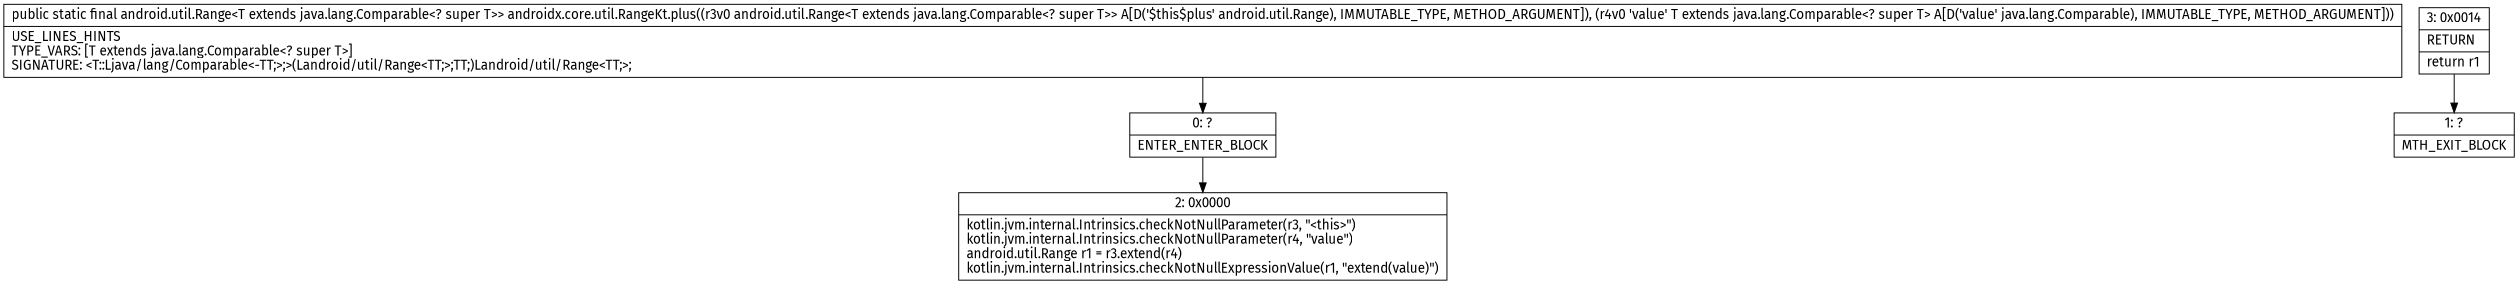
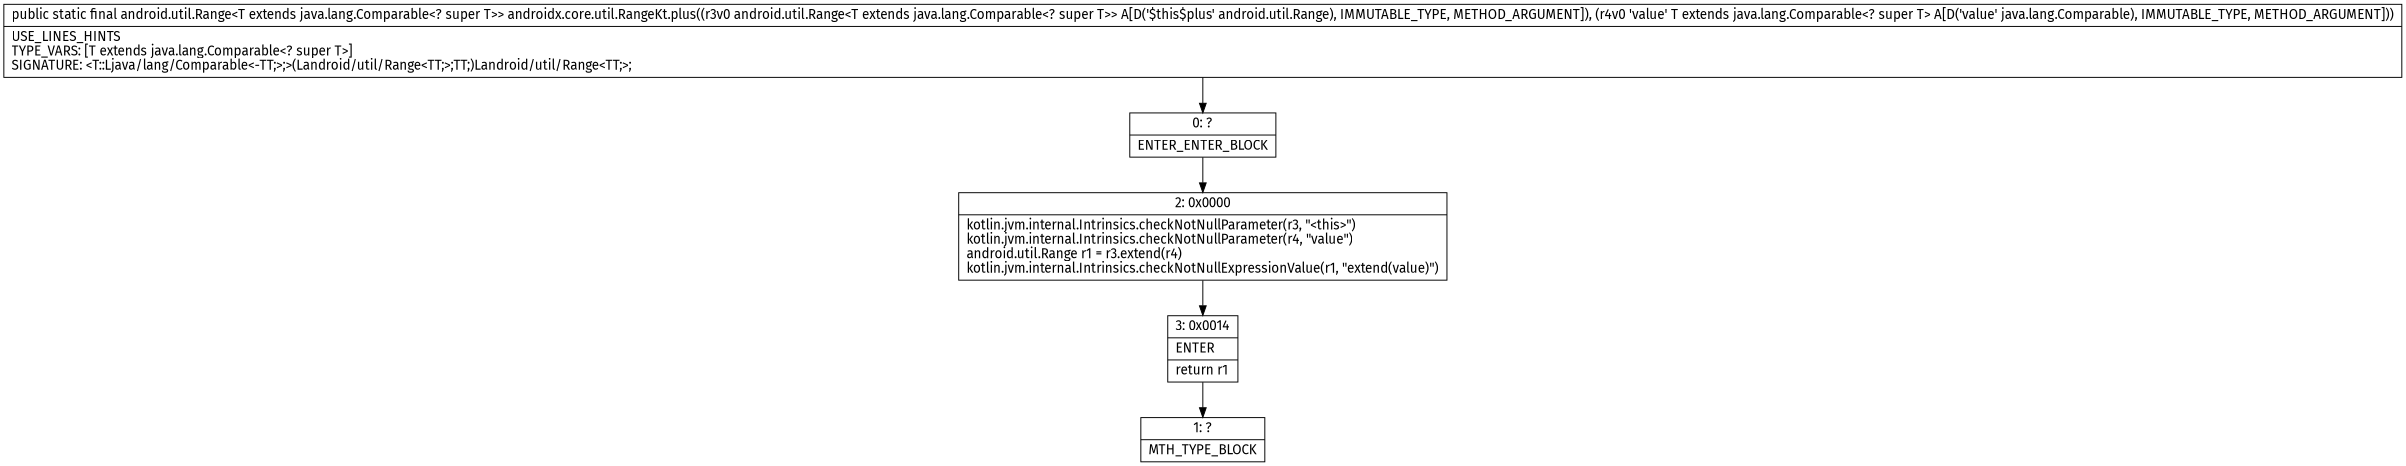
node "3: 0x0014": text "RETURN" -> "ENTER"
node "1: ?": text "MTH_EXIT_BLOCK" -> "MTH_TYPE_BLOCK"
edge "2: 0x0000" -> "3: 0x0014": added
